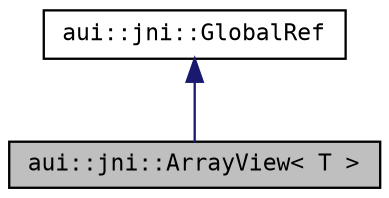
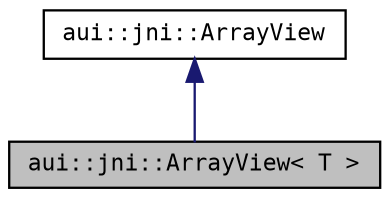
node "aui::jni::GlobalRef": label "aui::jni::GlobalRef" -> "aui::jni::ArrayView"
